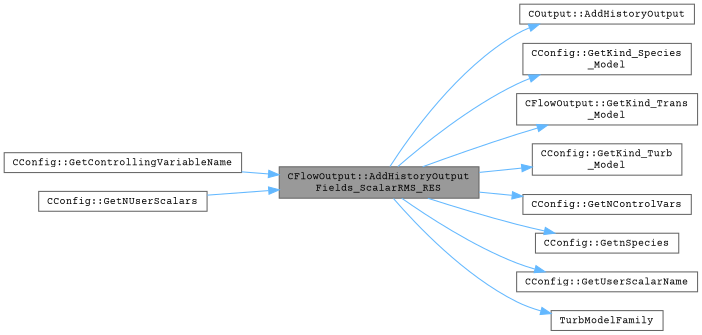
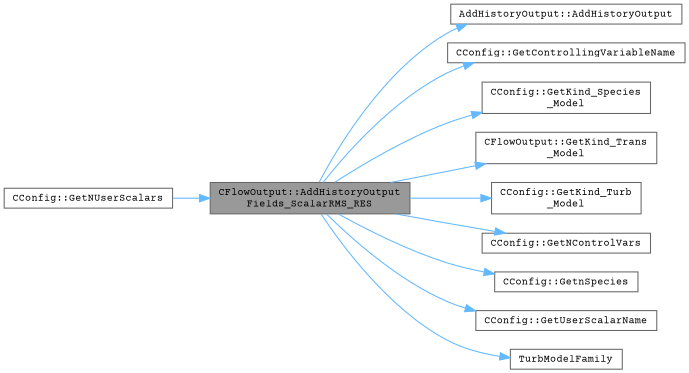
node "COutput::AddHistoryOutput": label "COutput::AddHistoryOutput" -> "AddHistoryOutput::AddHistoryOutput"
edge "CConfig::GetControllingVariableName" -> "CFlowOutput::AddHistoryOutput Fields_ScalarRMS_RES": reversed
